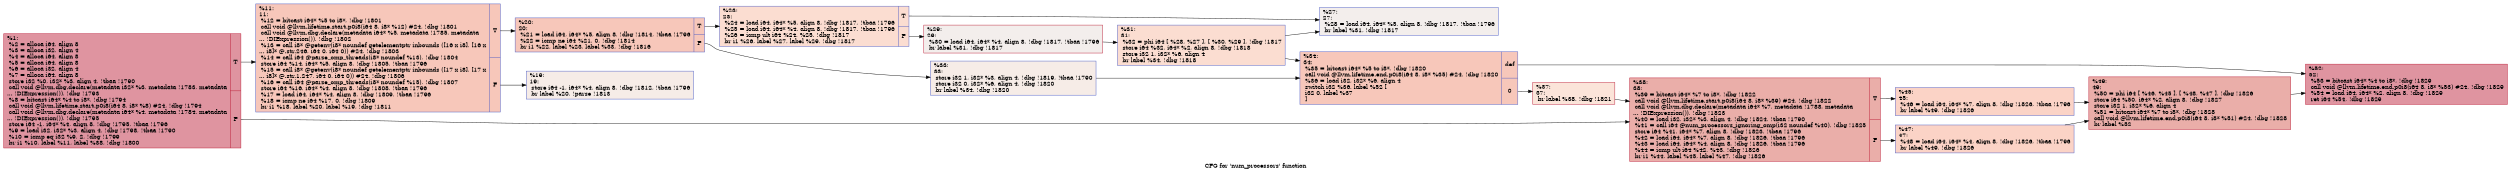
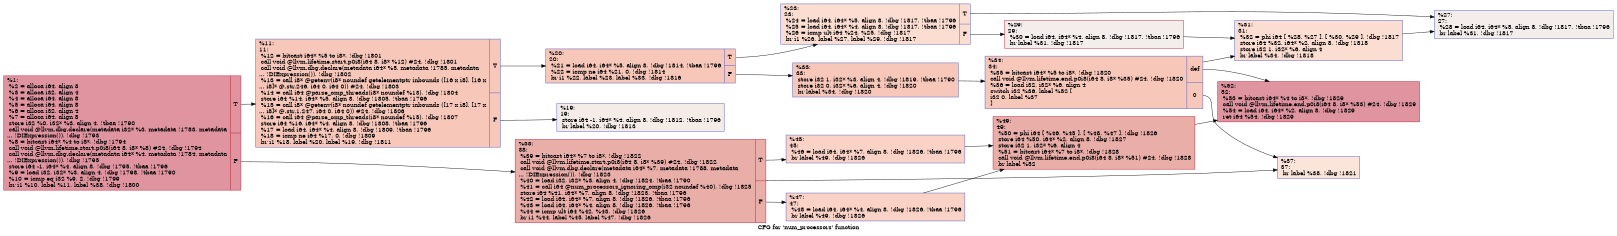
edge "%31:" -> "%34:": reversed
node "%33:": fillcolor #ead5c970 -> #ec7f6370
node "%37:": color #b70d28ff -> #3d50c3ff
node "%19:": text "br label %20, !parse !1813" -> "br label %20, !dbg !1813"
edge "%37:" -> "%38:": reversed
